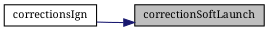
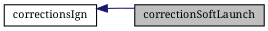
edge "correctionsIgn" -> "correctionSoftLaunch": reversed
